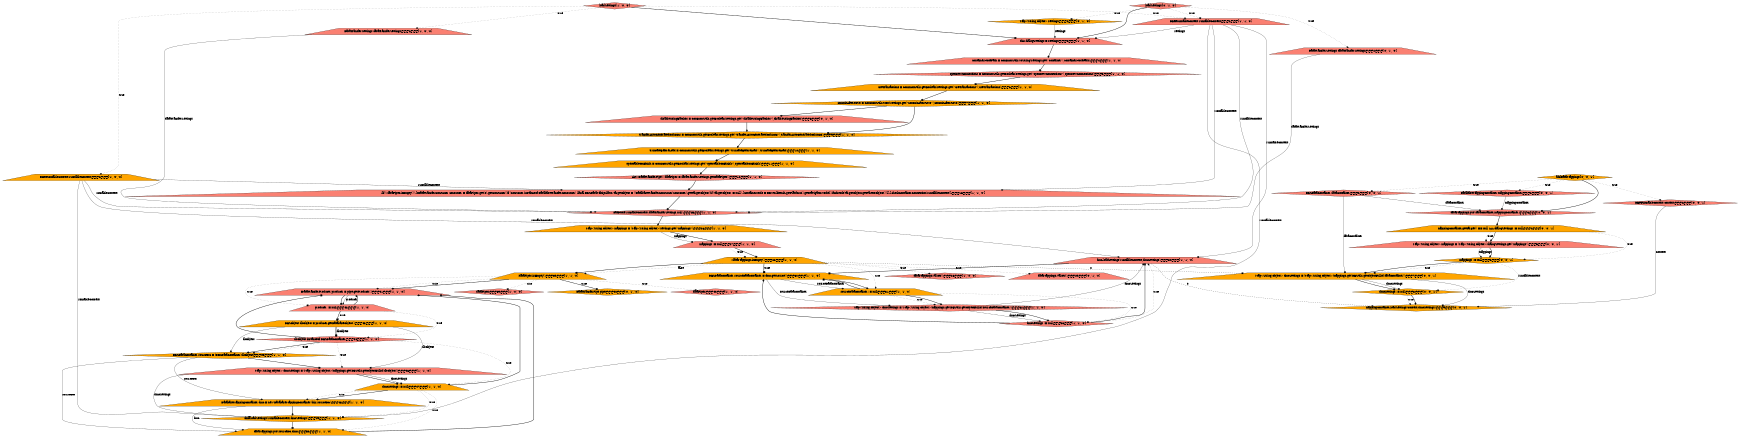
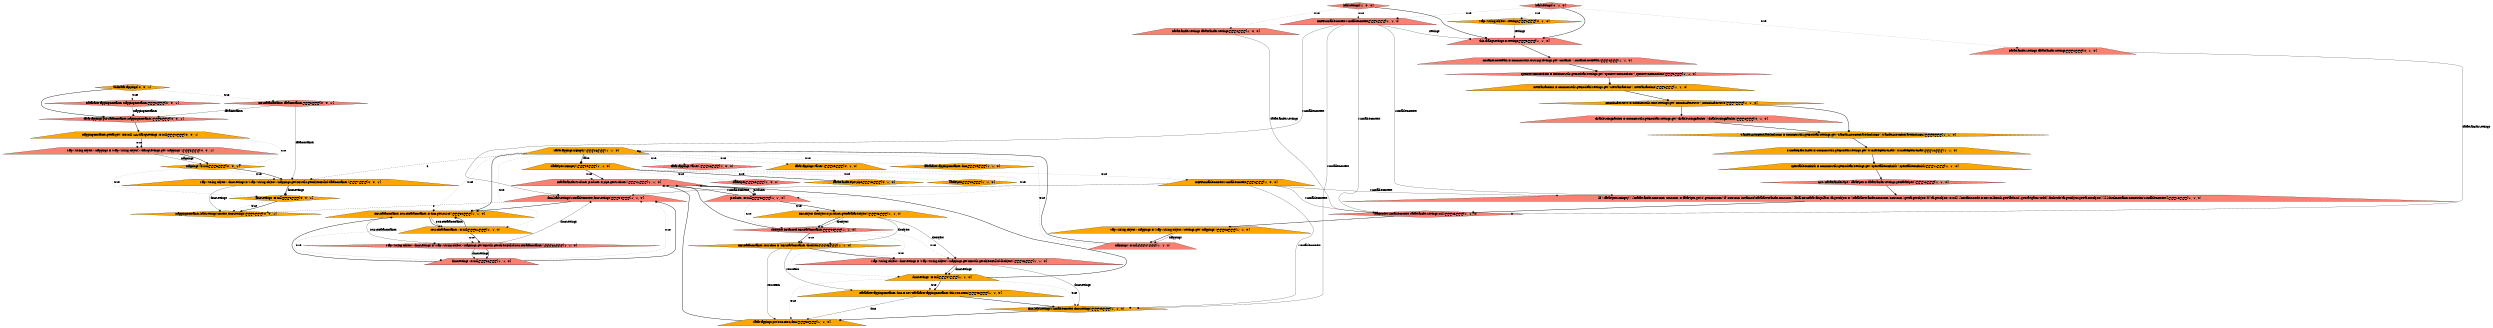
edge "loadSettings['1', '0', '0']" -> "DBRRunnableContext runnableContext@@@2@@@['1', '0', '0']": now "!dataPipes.isEmpty()@@@39@@@['1', '1', '0']" -> "DBRRunnableContext runnableContext@@@2@@@['1', '0', '0']"
node "DatabaseMappingContainer dmc@@@29@@@['1', '1', '0']": added
node "DBRRunnableContext context@@@2@@@['0', '0', '1']": removed
node "dataMappings.values()@@@29@@@['0', '1', '0']": fillcolor salmon -> orange
edge "mappings != null@@@6@@@['0', '0', '1']" -> "dmcSettings != null@@@8@@@['0', '0', '1']": label "runnableContext" -> "true"
edge "!dataPipes.isEmpty()@@@39@@@['1', '1', '0']" -> "producer != null@@@42@@@['1', '1', '0']": arrowhead box -> diamond
node "dataPipes@@@40@@@['1', '1', '0']": fillcolor salmon -> orange
node "dmcSettings != null@@@33@@@['1', '1', '0']": shape diamond -> trapezium
